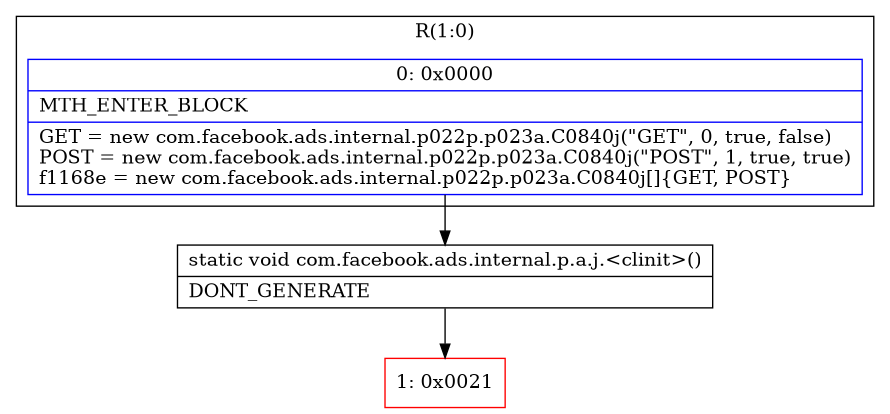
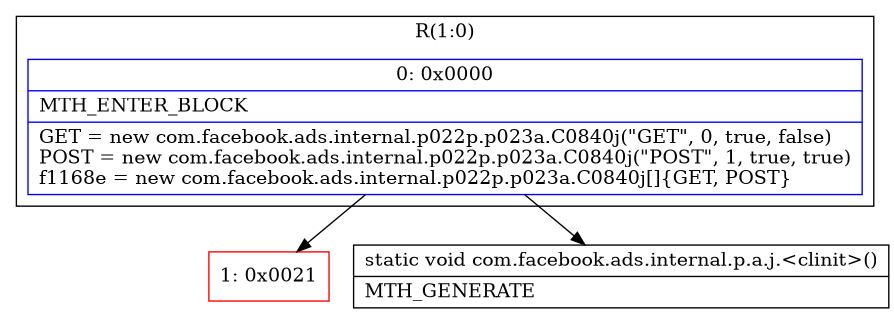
node "static void com.facebook.ads.internal.p.a.j.<clinit>()": text "DONT_GENERATE" -> "MTH_GENERATE"
edge "static void com.facebook.ads.internal.p.a.j.<clinit>()" -> "1: 0x0021": now "0: 0x0000" -> "1: 0x0021"
